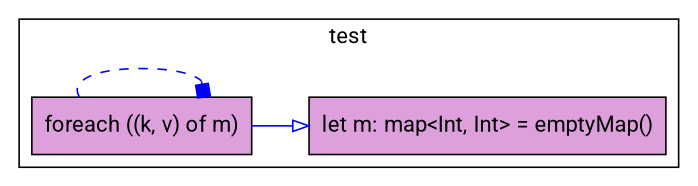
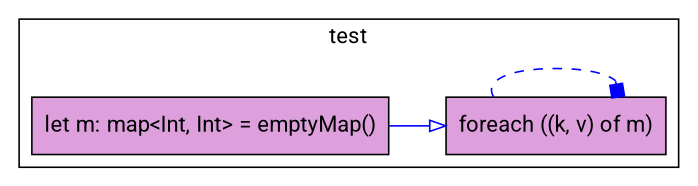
edge "foreach ((k, v) of m)" -> "let m: map<Int, Int> = emptyMap()": reversed
